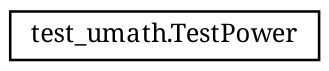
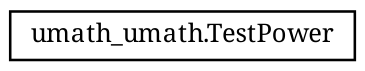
node "test_umath.TestPower": label "test_umath.TestPower" -> "umath_umath.TestPower"
